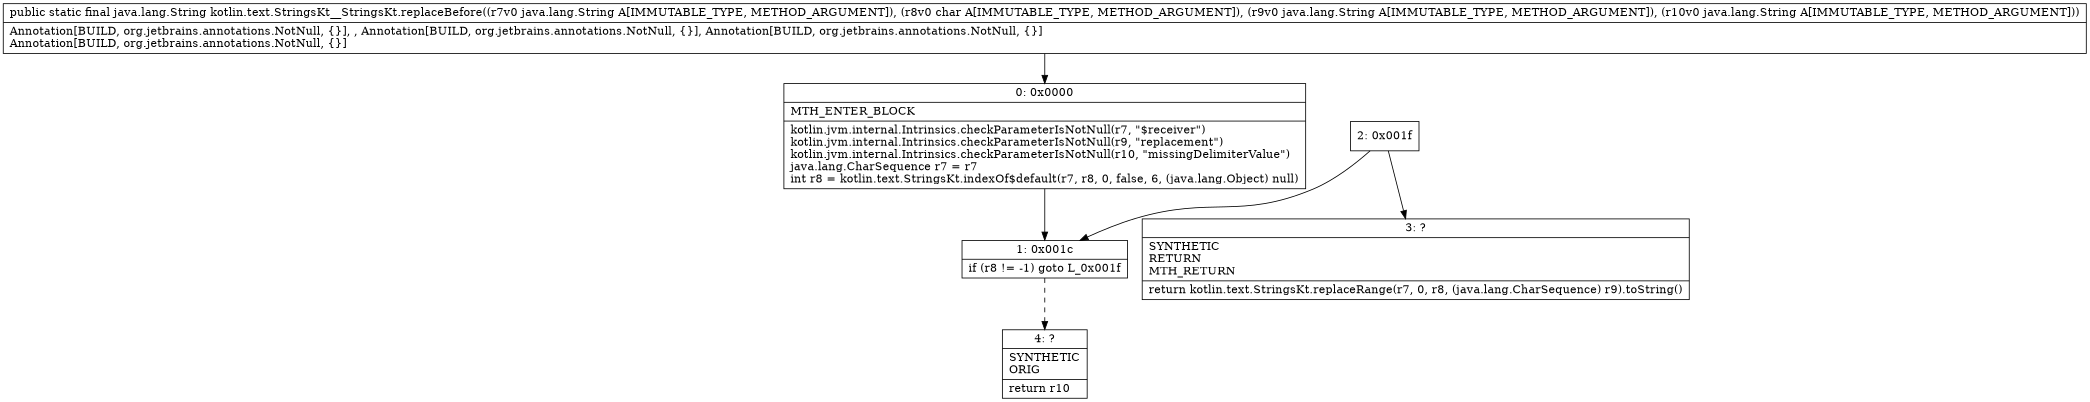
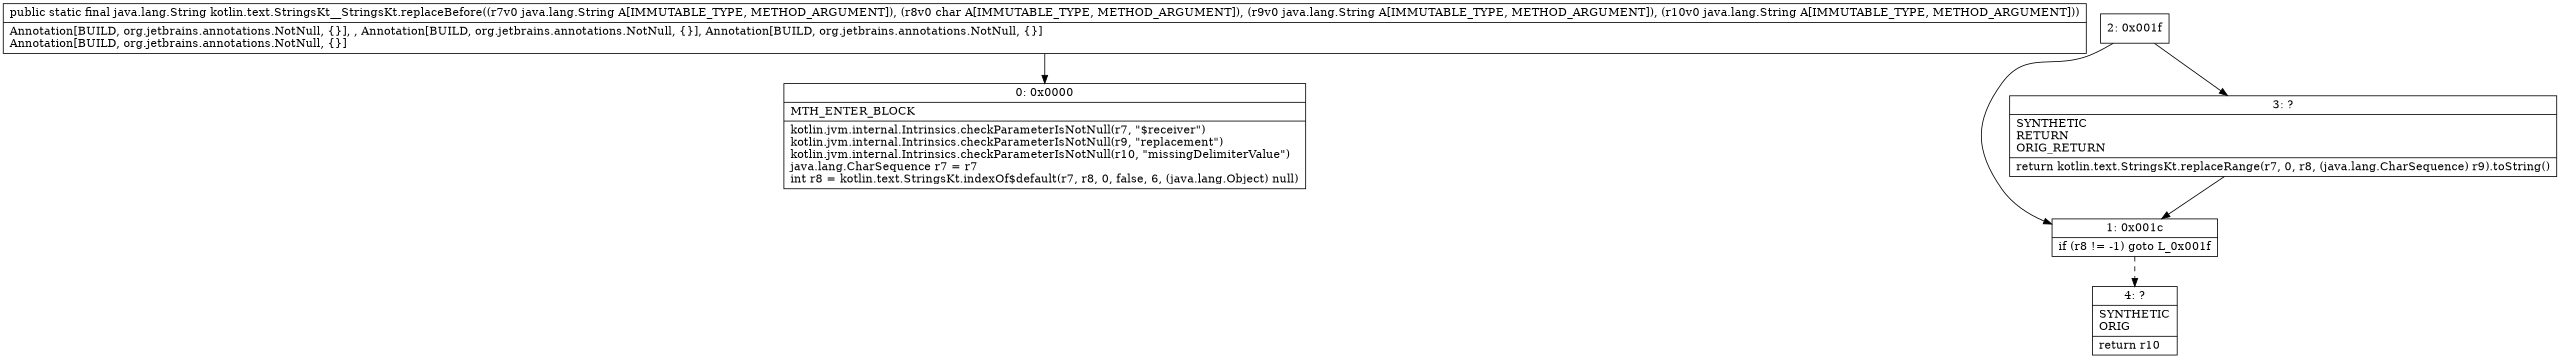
edge "0: 0x0000" -> "1: 0x001c": now "3: ?" -> "1: 0x001c"
node "3: ?": text "MTH_RETURN" -> "ORIG_RETURN"
